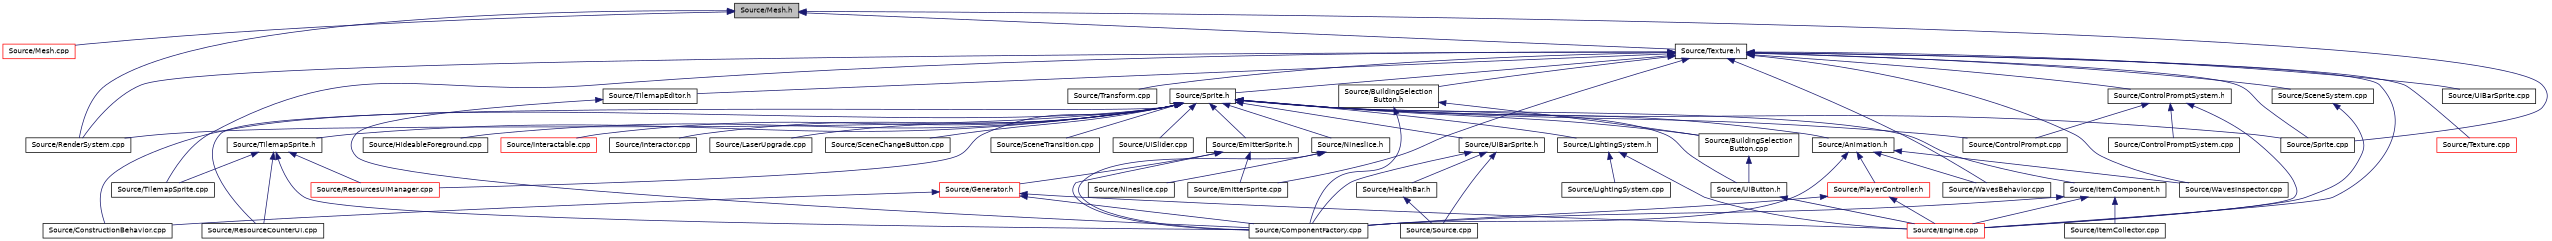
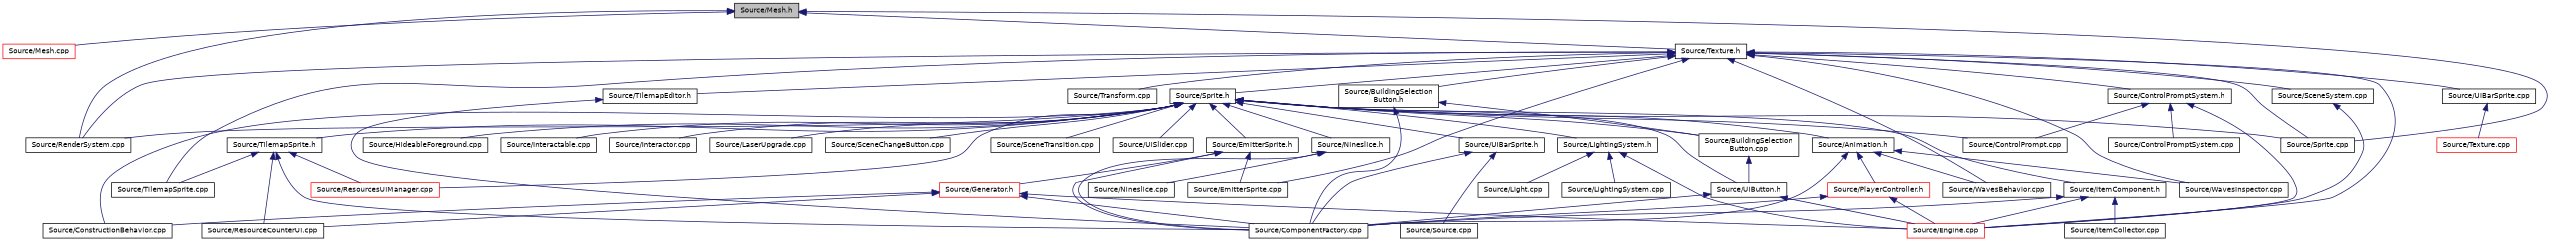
edge "Source/Texture.cpp" -> "Source/Texture.h": now "Source/Texture.cpp" -> "Source/UiBarSprite.cpp"
edge "Source/ResourceCounterUi.cpp" -> "Source/Sprite.h": now "Source/ResourceCounterUi.cpp" -> "Source/Generator.h"
node "Source/Interactable.cpp": color red -> black
node "Source/HealthBar.h": removed
node "Source/Light.cpp": added
edge "Source/ComponentFactory.cpp" -> "Source/UiButton.h": added
